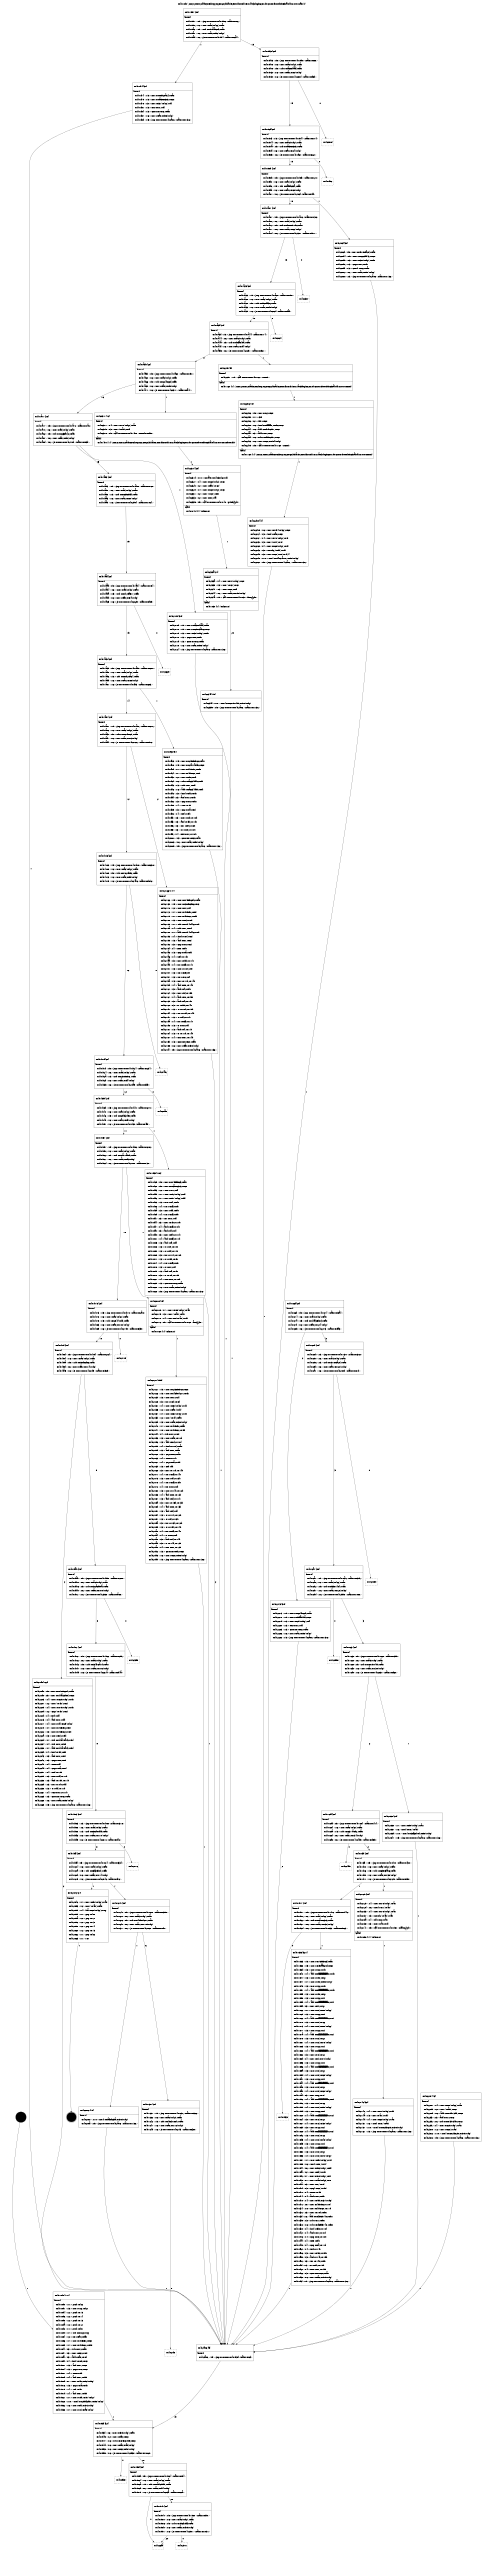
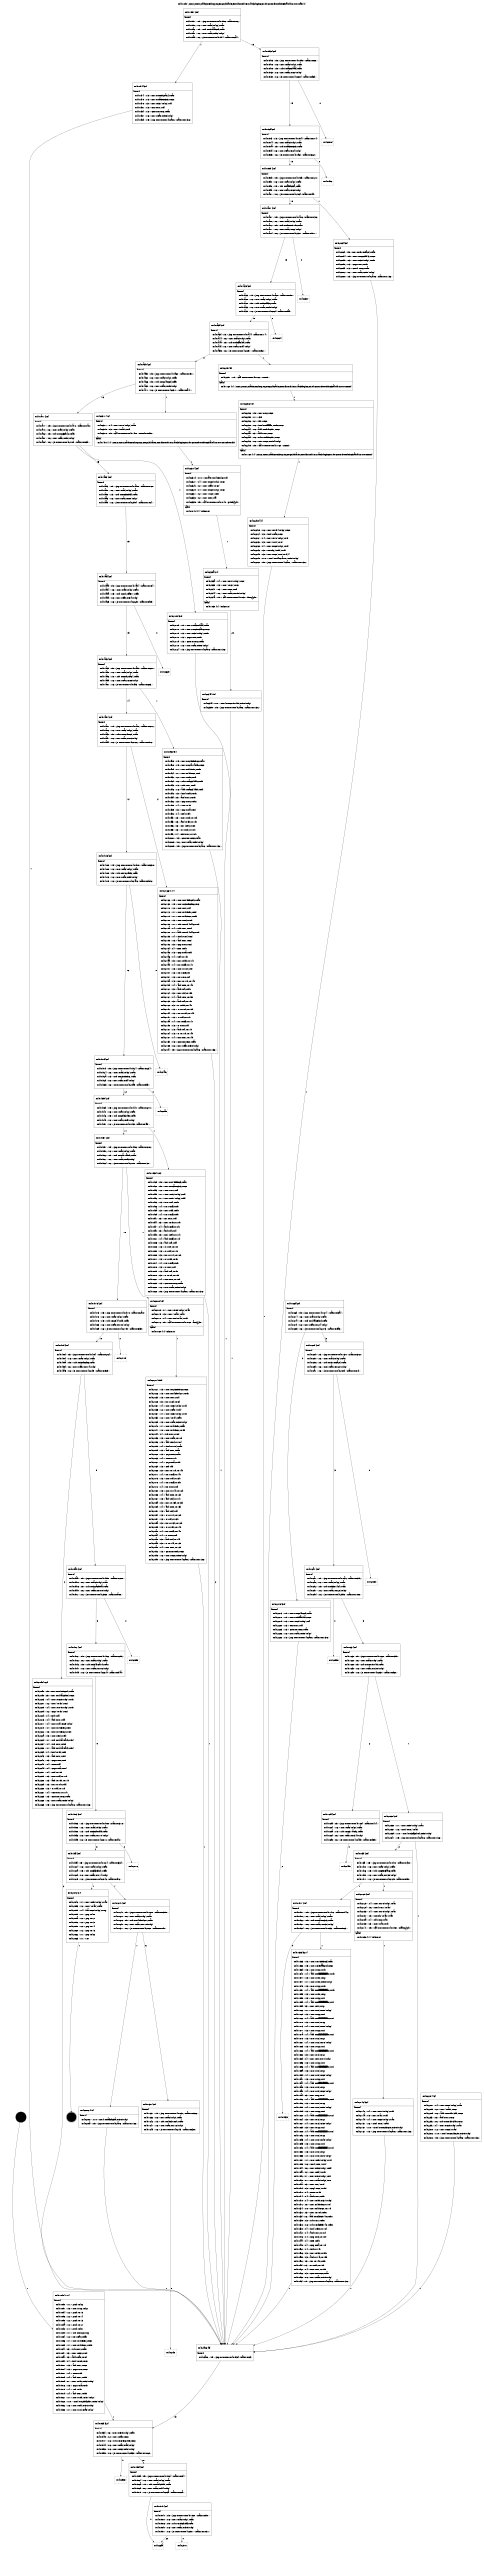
edge "0x401cdf [28]" -> "0x401cfb [28]": now "0x402830 [28]" -> "0x401cfb [28]"
edge "0x40195f [28]" -> "0x40197b [28]": removed, label "20"
